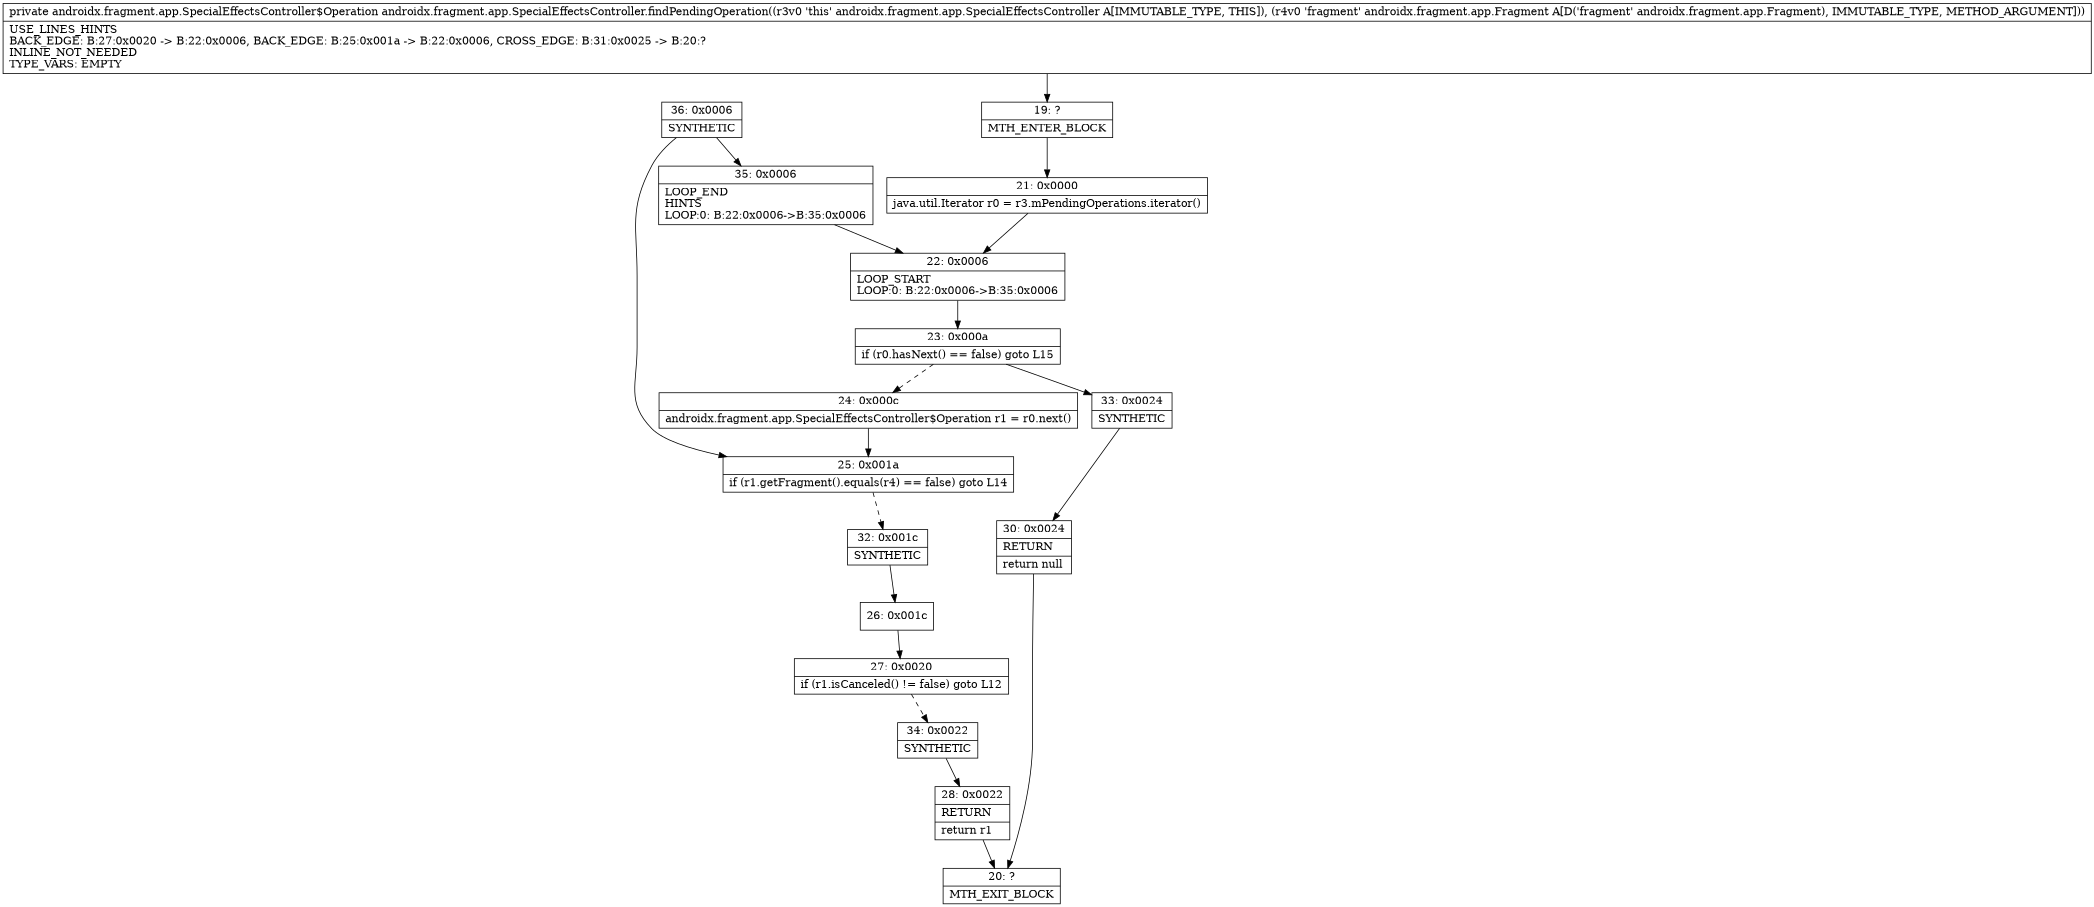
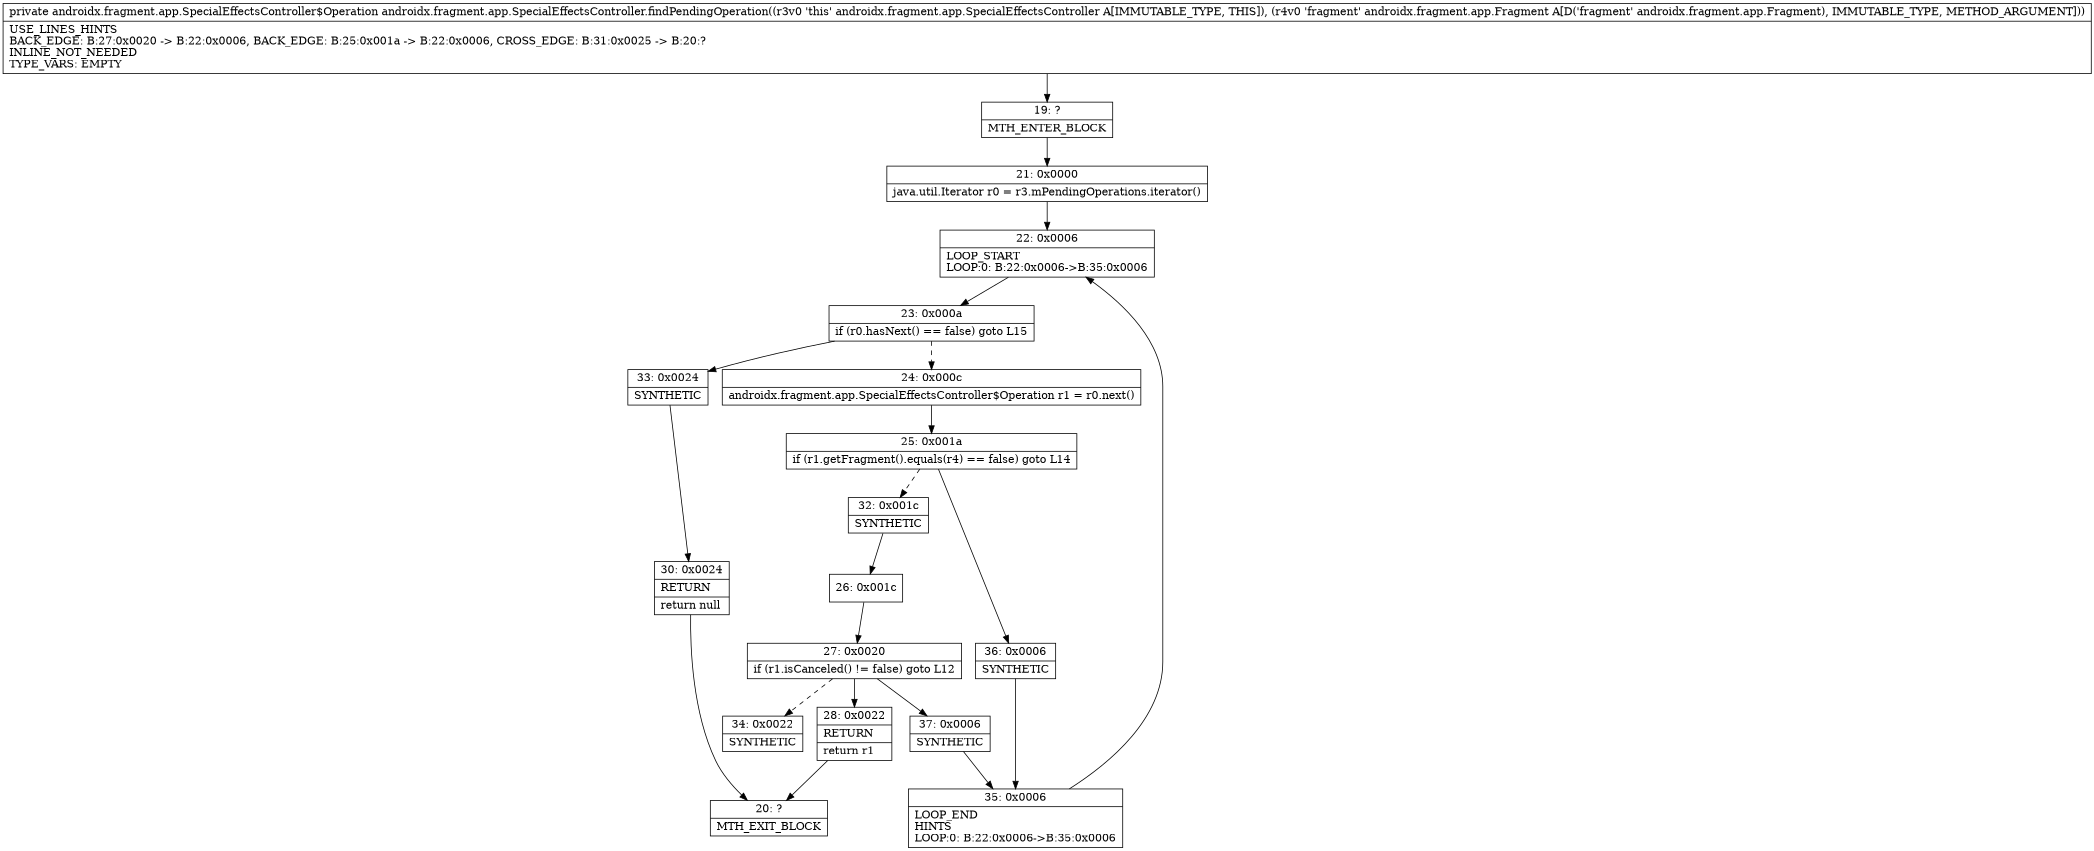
edge "36: 0x0006" -> "25: 0x001a": reversed
node "37: 0x0006": added
edge "34: 0x0022" -> "28: 0x0022": now "27: 0x0020" -> "28: 0x0022"
